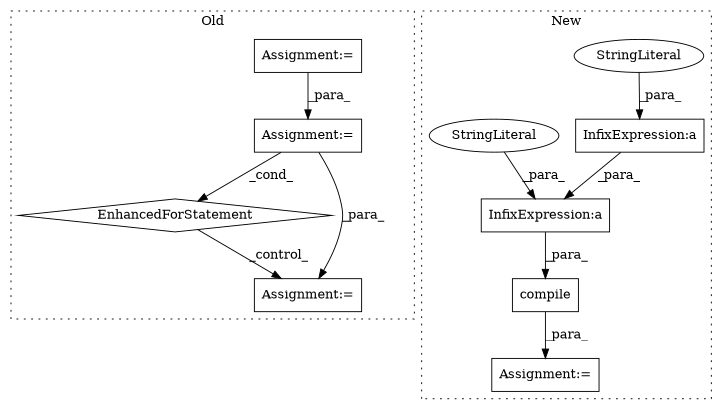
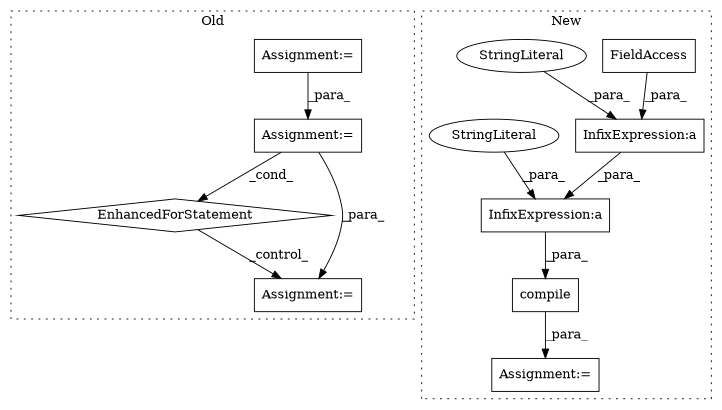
node "FieldAccess": added
